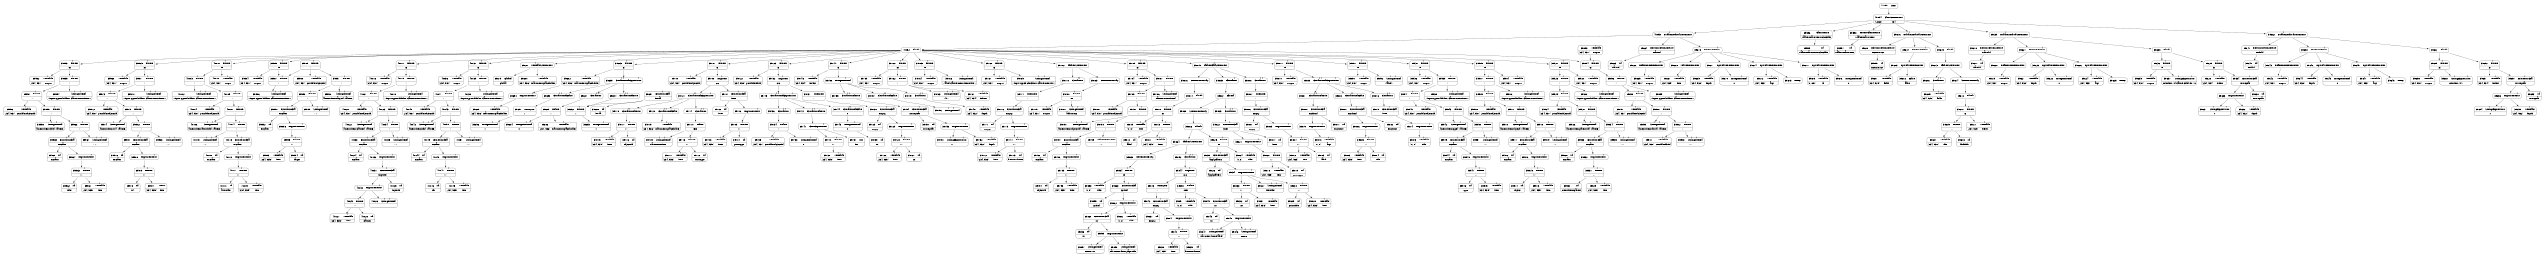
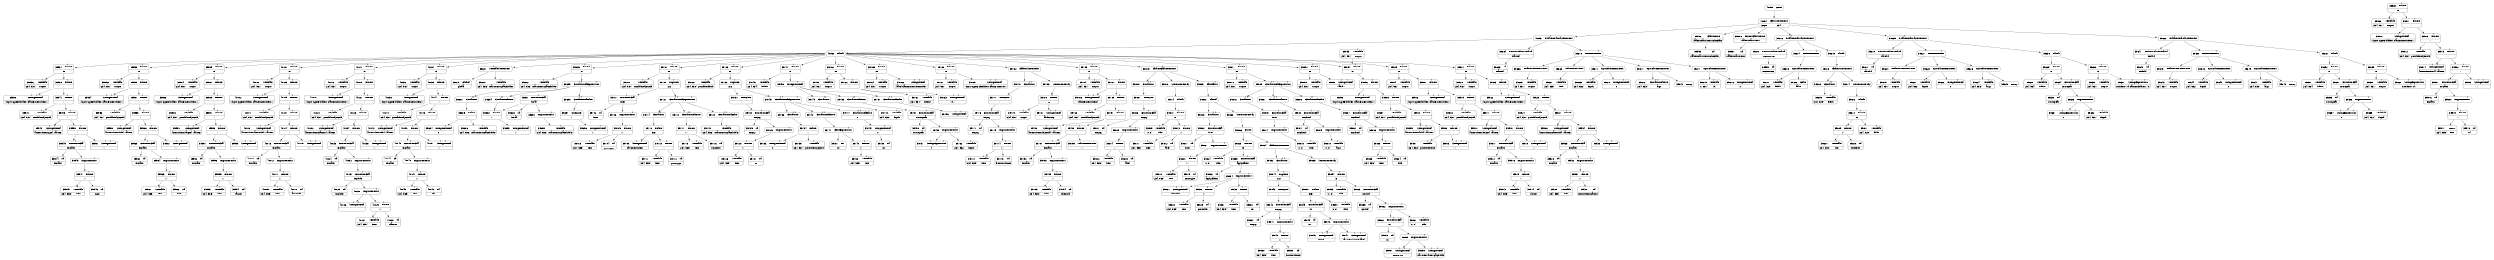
edge "40052" -> "39969": removed
edge "39989" -> "39987": reversed
node "39672": text "Variable" -> "ConditionalTrue"
edge "39682" -> "39690": now "39691" -> "39690"
